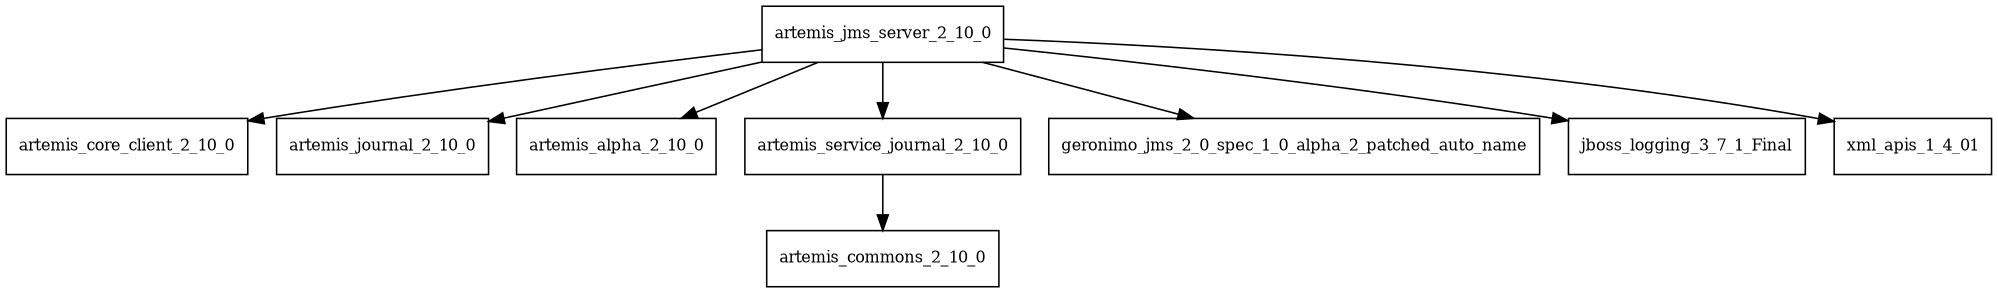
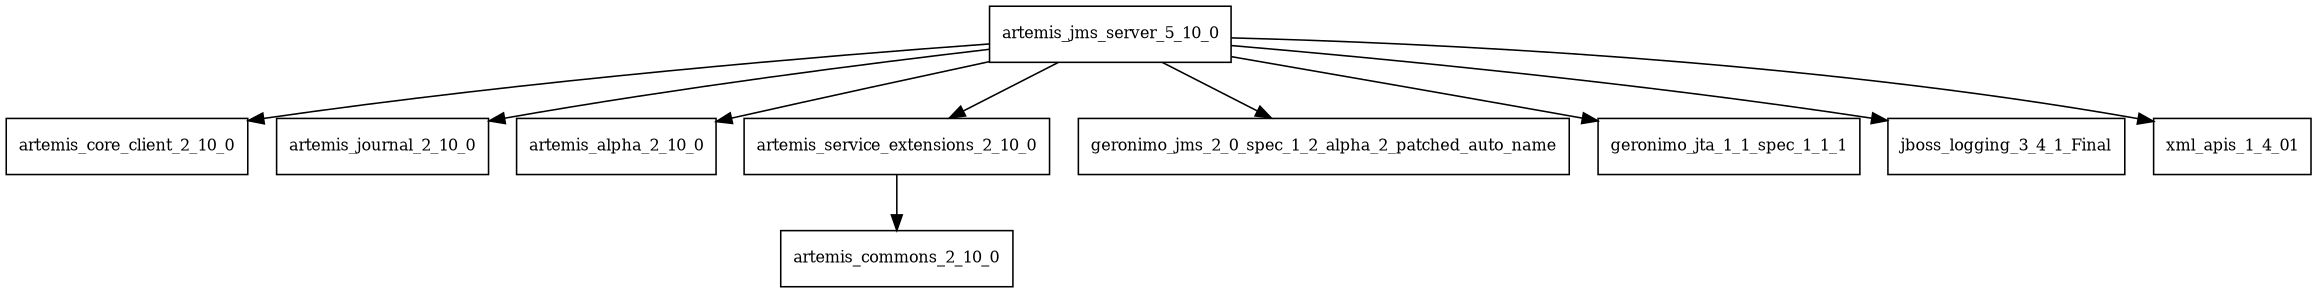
node "artemis_jms_server_2_10_0": label "artemis_jms_server_2_10_0" -> "artemis_jms_server_5_10_0"
node "artemis_service_journal_2_10_0": label "artemis_service_journal_2_10_0" -> "artemis_service_extensions_2_10_0"
node "geronimo_jms_2_0_spec_1_0_alpha_2_patched_auto_name": label "geronimo_jms_2_0_spec_1_0_alpha_2_patched_auto_name" -> "geronimo_jms_2_0_spec_1_2_alpha_2_patched_auto_name"
node "jboss_logging_3_7_1_Final": label "jboss_logging_3_7_1_Final" -> "jboss_logging_3_4_1_Final"
node "geronimo_jta_1_1_spec_1_1_1": added
